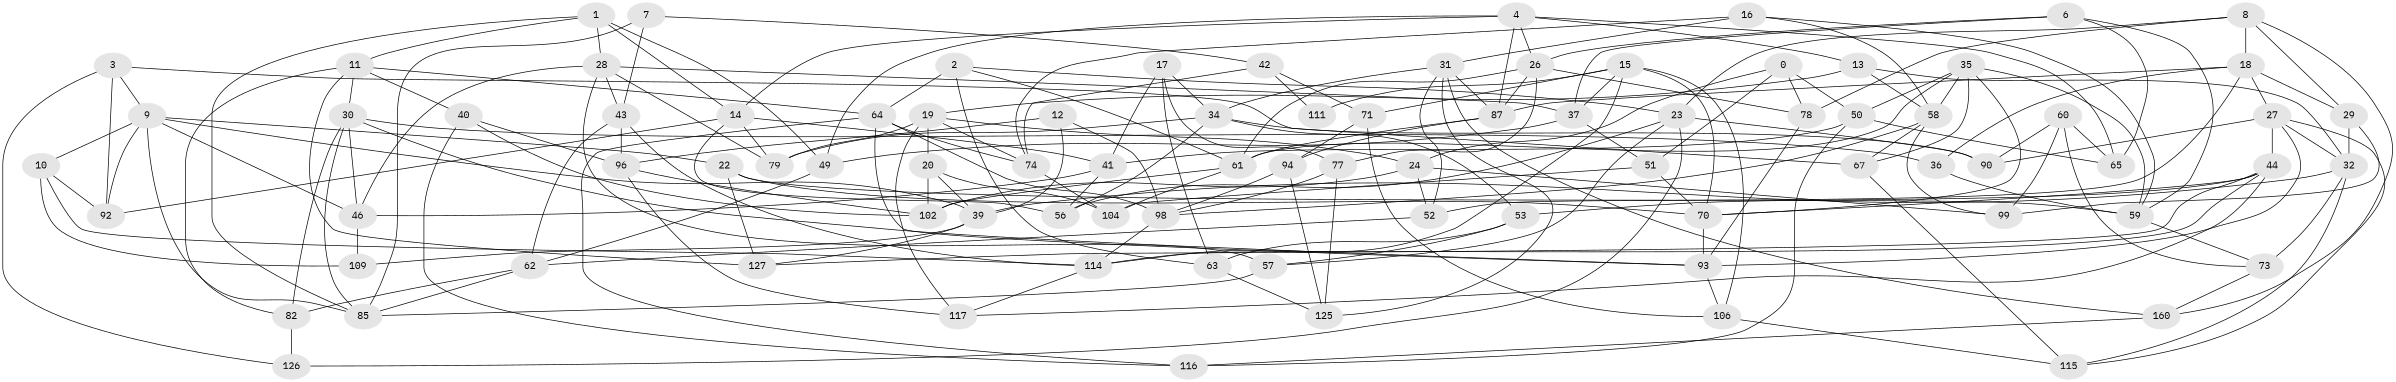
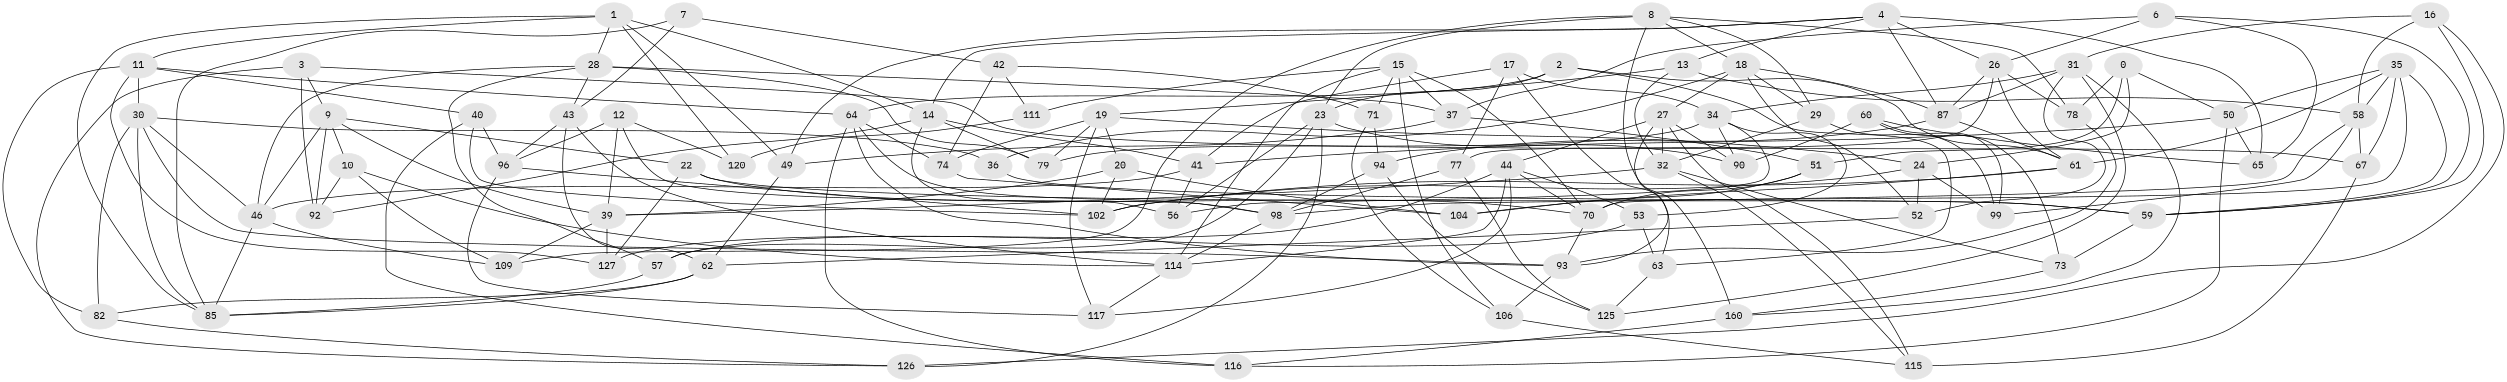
edge "16" -- "74": now "16" -- "126"
node "120": added
edge "8" -- "109": added
edge "9" -- "85": now "46" -- "85"
